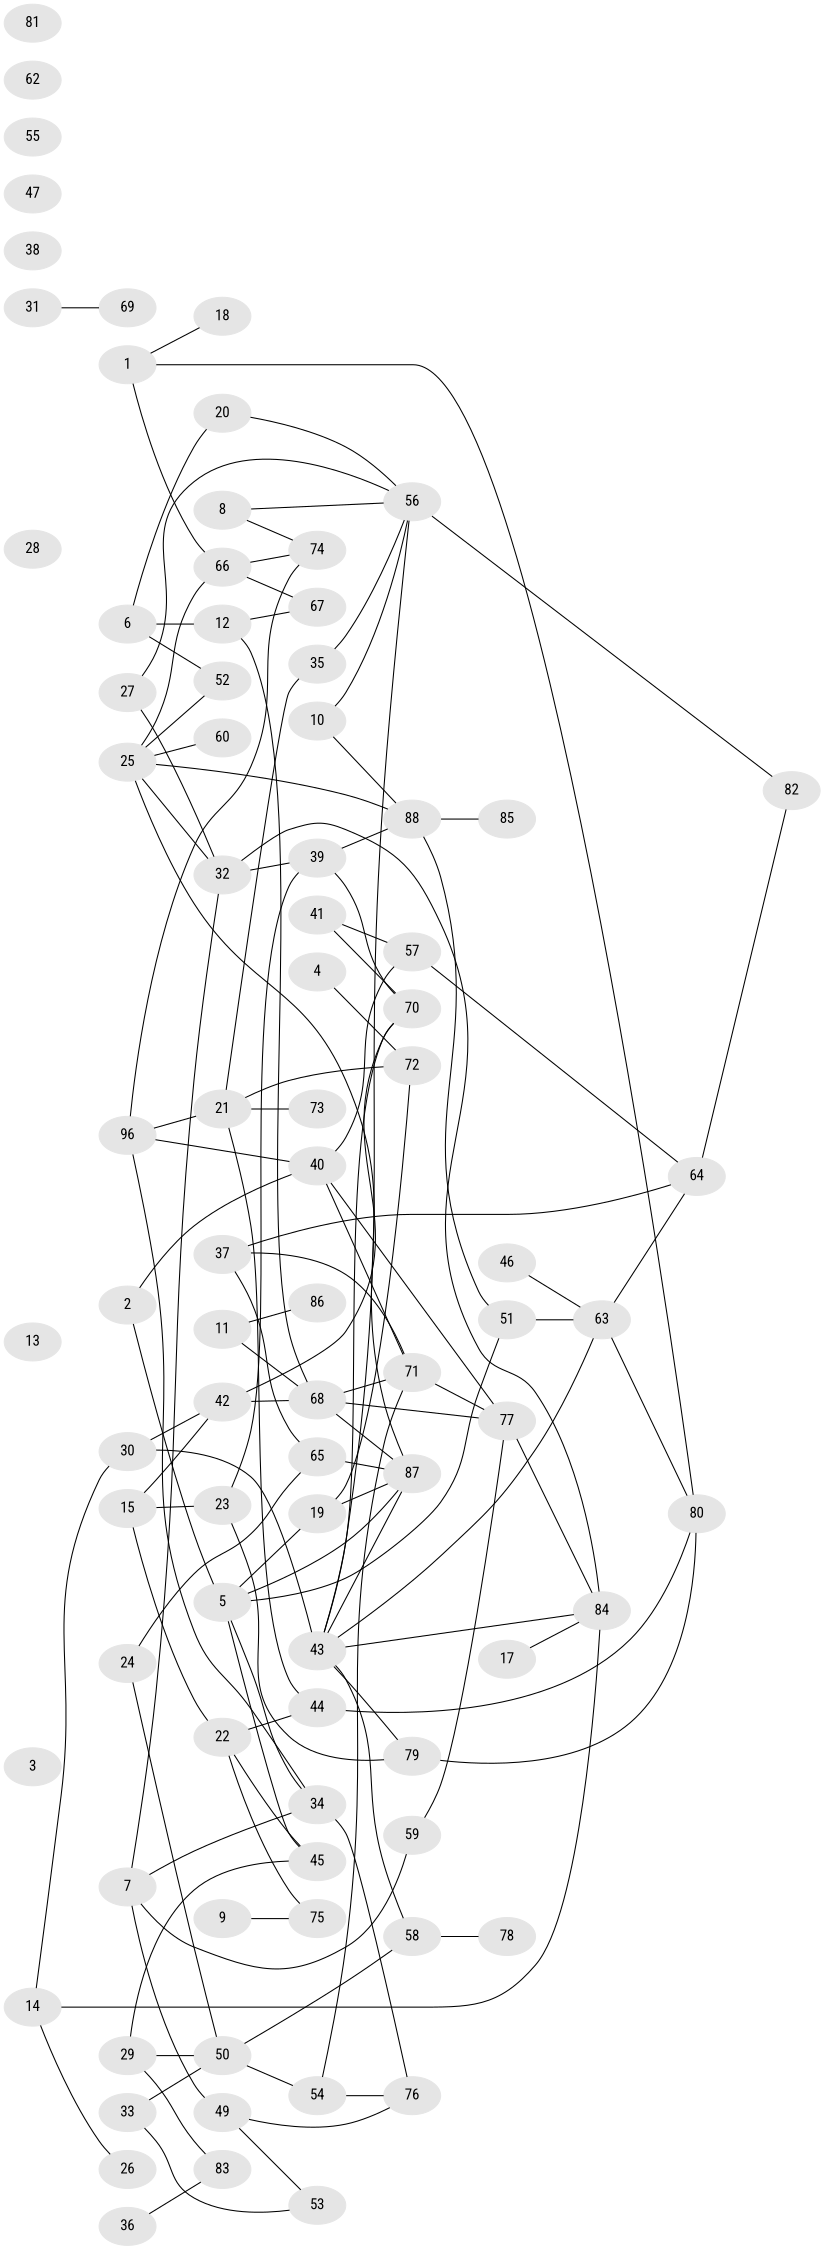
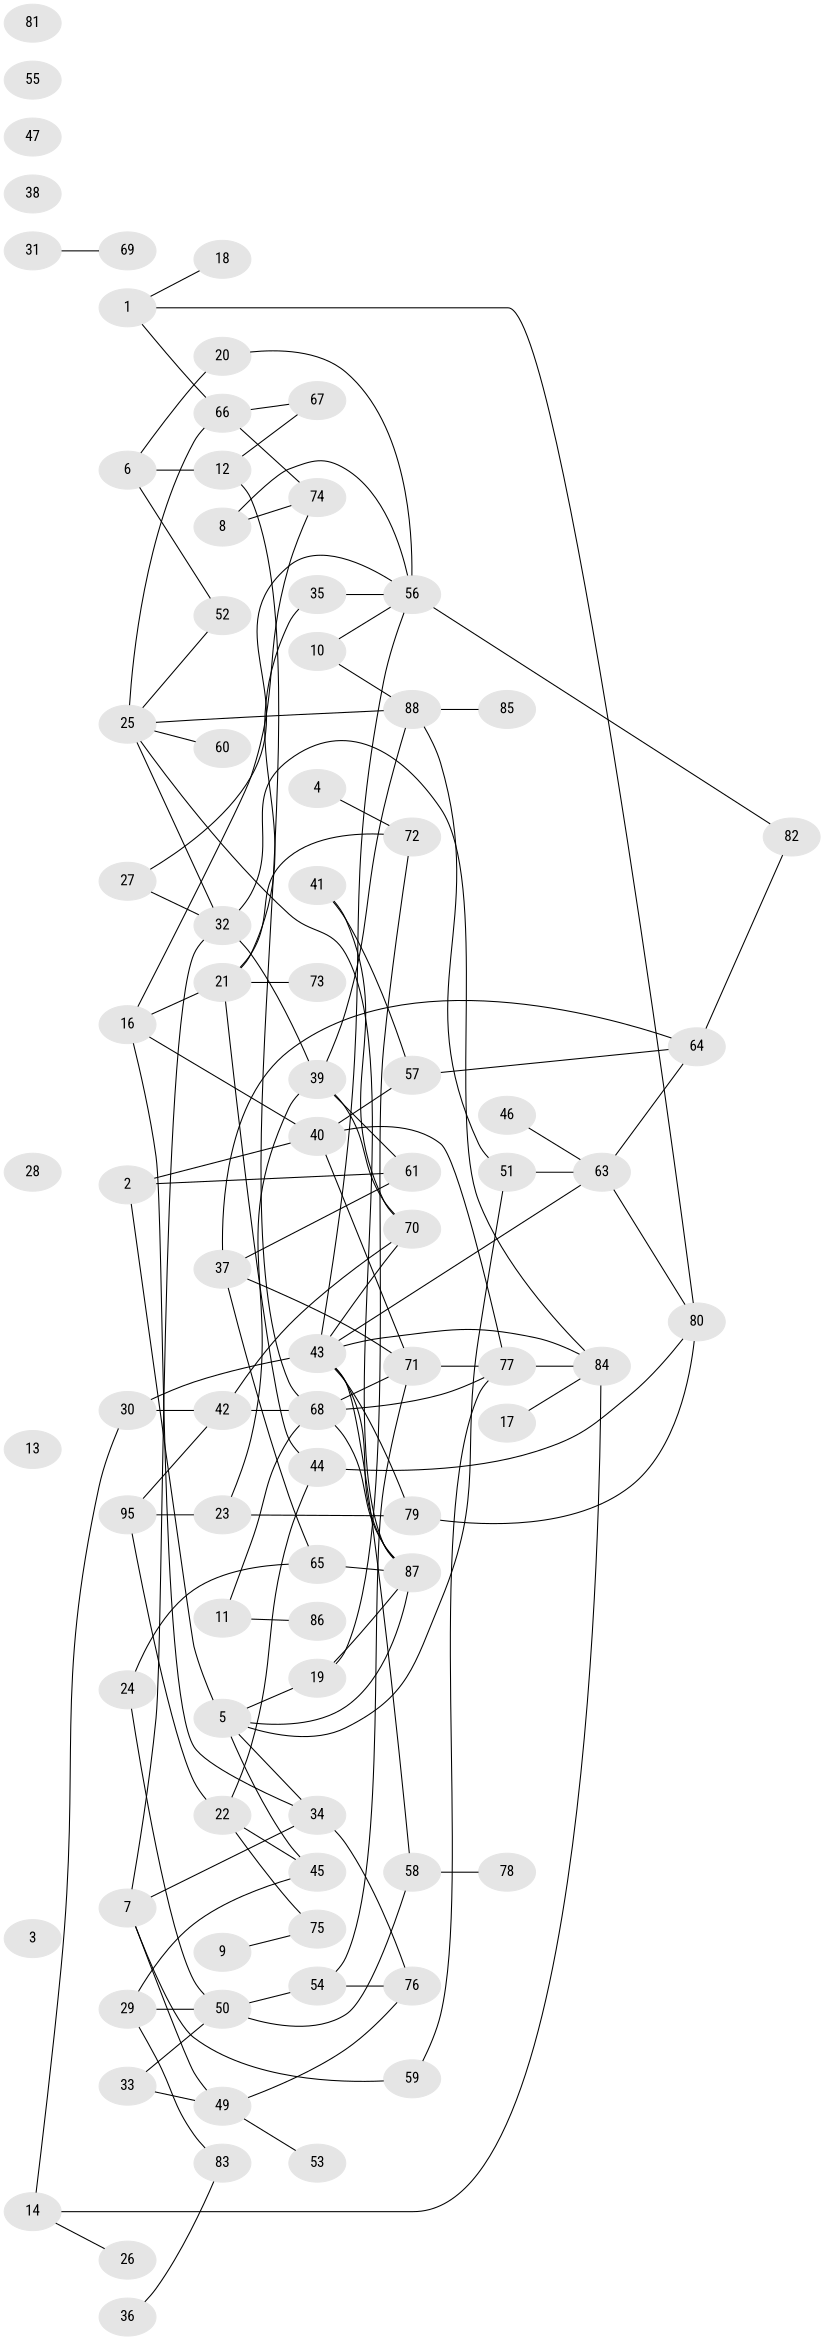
node "62": removed
node "96": label "96" -> "16"
node "61": added
node "15": label "15" -> "95"
edge "33" -- "53": now "33" -- "49"
